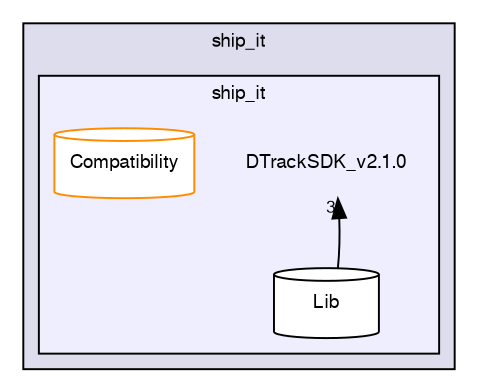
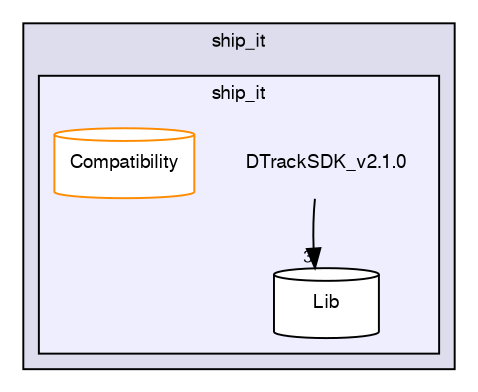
edge "Lib" -> "DTrackSDK_v2.1.0": reversed
